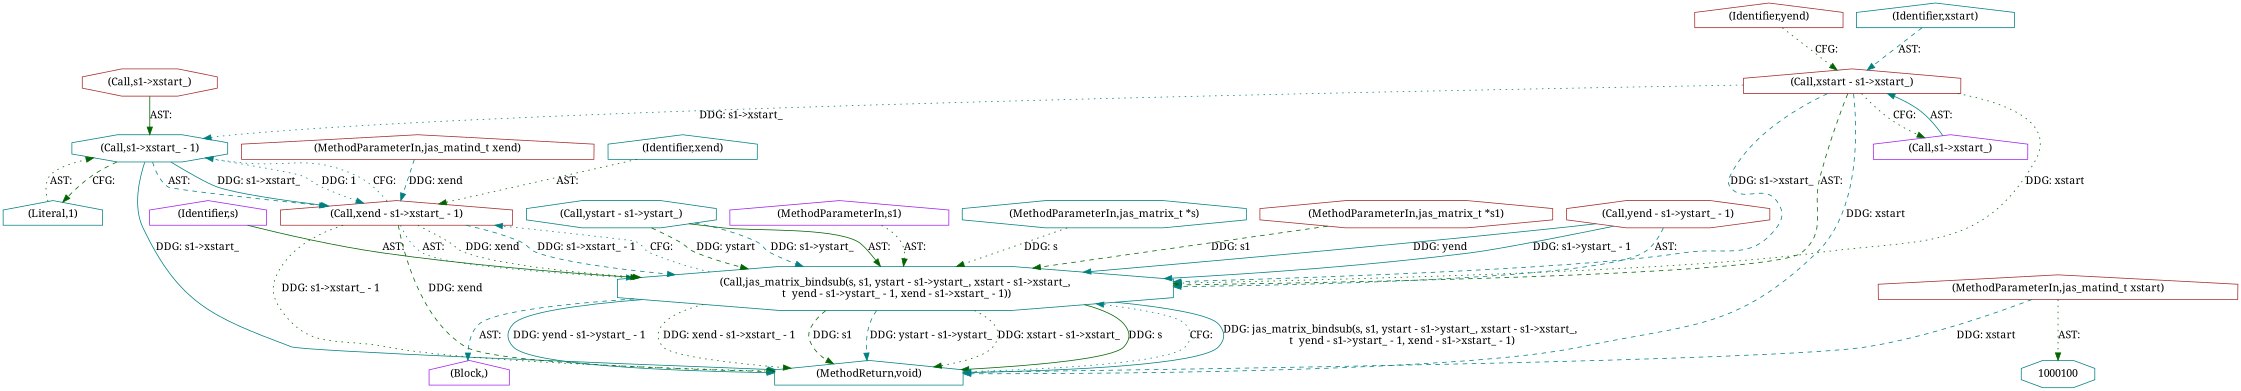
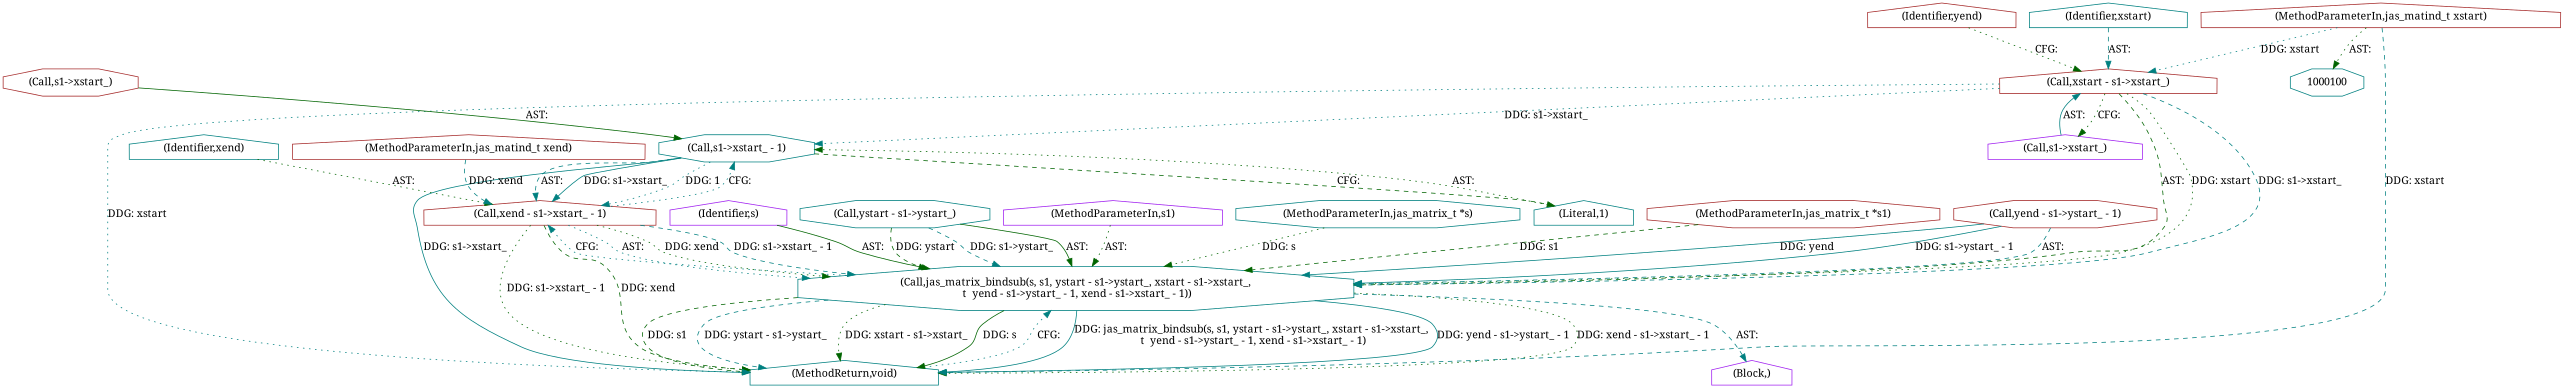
edge "(MethodParameterIn,jas_matind_t xstart)" -> "(Call,xstart - s1->xstart_)": added, label "DDG: xstart"
edge "(Call,xstart - s1->xstart_)" -> "(MethodReturn,void)": style dashed -> dotted
